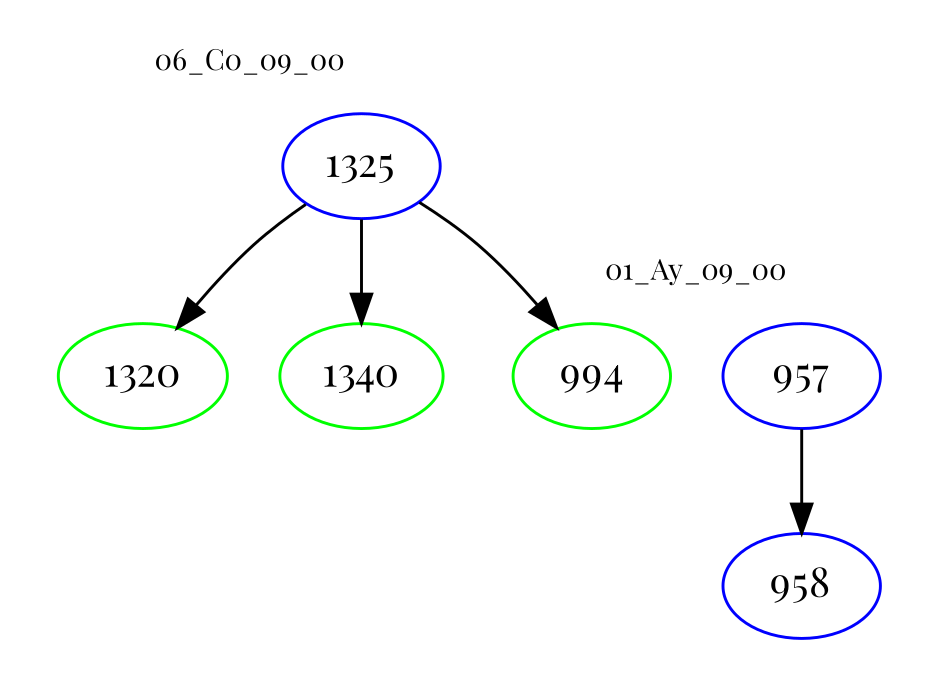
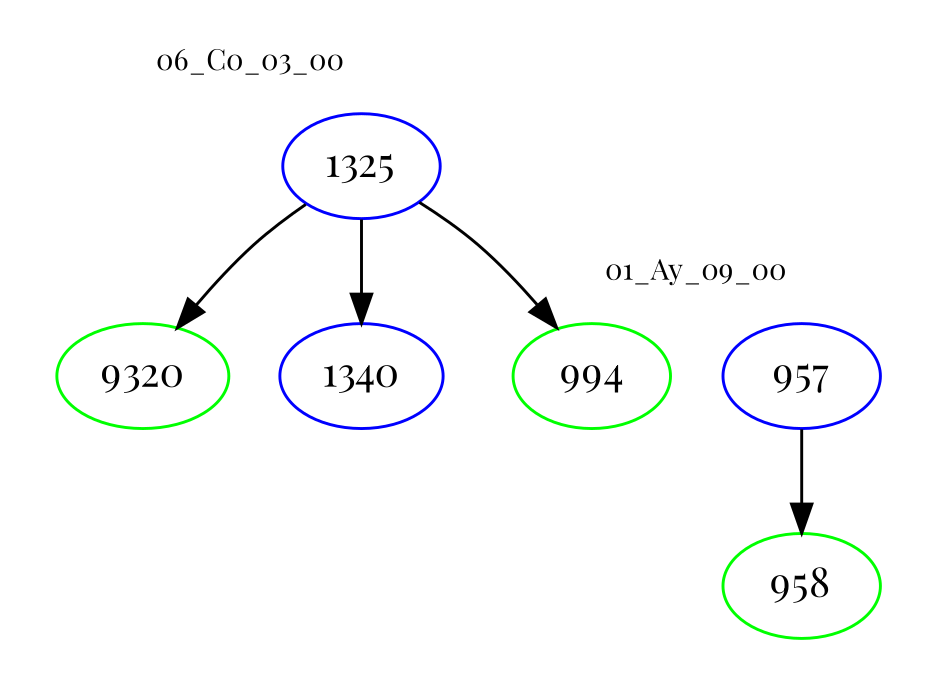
cluster "06_C0_09_00": label "06_C0_09_00" -> "06_C0_03_00"
node "1320": label "1320" -> "9320"
node "1340": color green -> blue
node "958": color blue -> green
